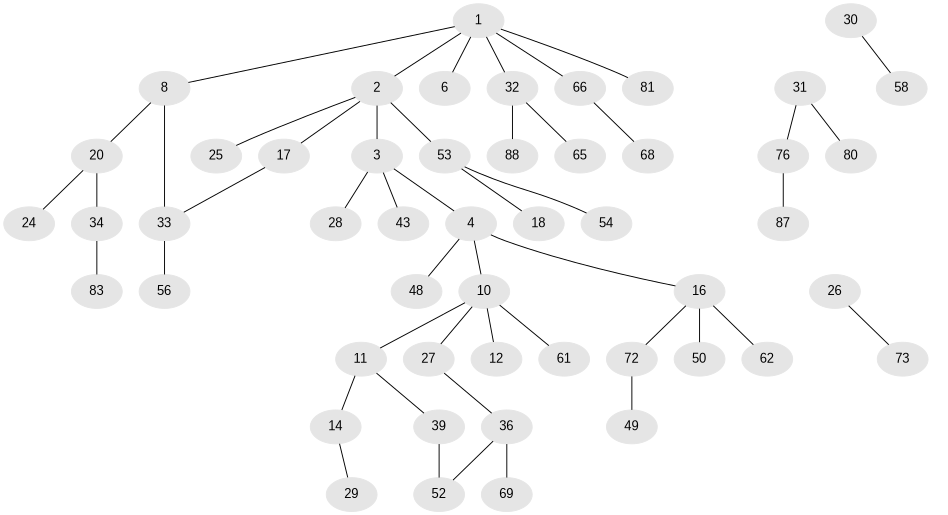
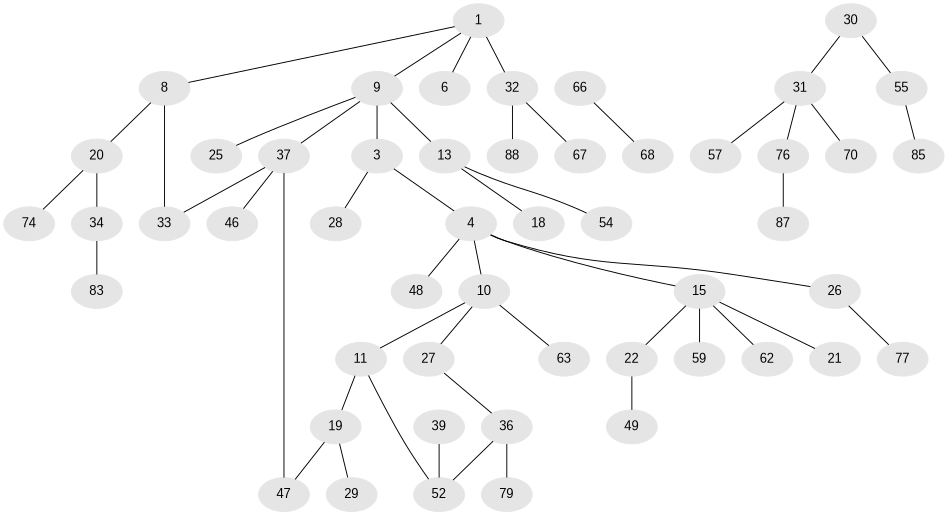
edge "1" -- "66": removed
edge "30" -- "31": added
node "2": label "2" -> "9"
node "81": removed
node "58": label "58" -> "55"
node "17": label "17" -> "37"
node "53": label "53" -> "13"
node "65": label "65" -> "67"
node "57": added
node "80": label "80" -> "70"
node "85": added
node "24": label "24" -> "74"
node "46": added
node "43": removed
edge "4" -- "26": added
node "56": removed
node "16": label "16" -> "15"
node "12": removed
node "61": label "61" -> "63"
node "72": label "72" -> "22"
node "50": label "50" -> "59"
node "21": added
node "73": label "73" -> "77"
edge "11" -- "39": now "11" -- "52"
node "14": label "14" -> "19"
node "47": added
node "69": label "69" -> "79"
